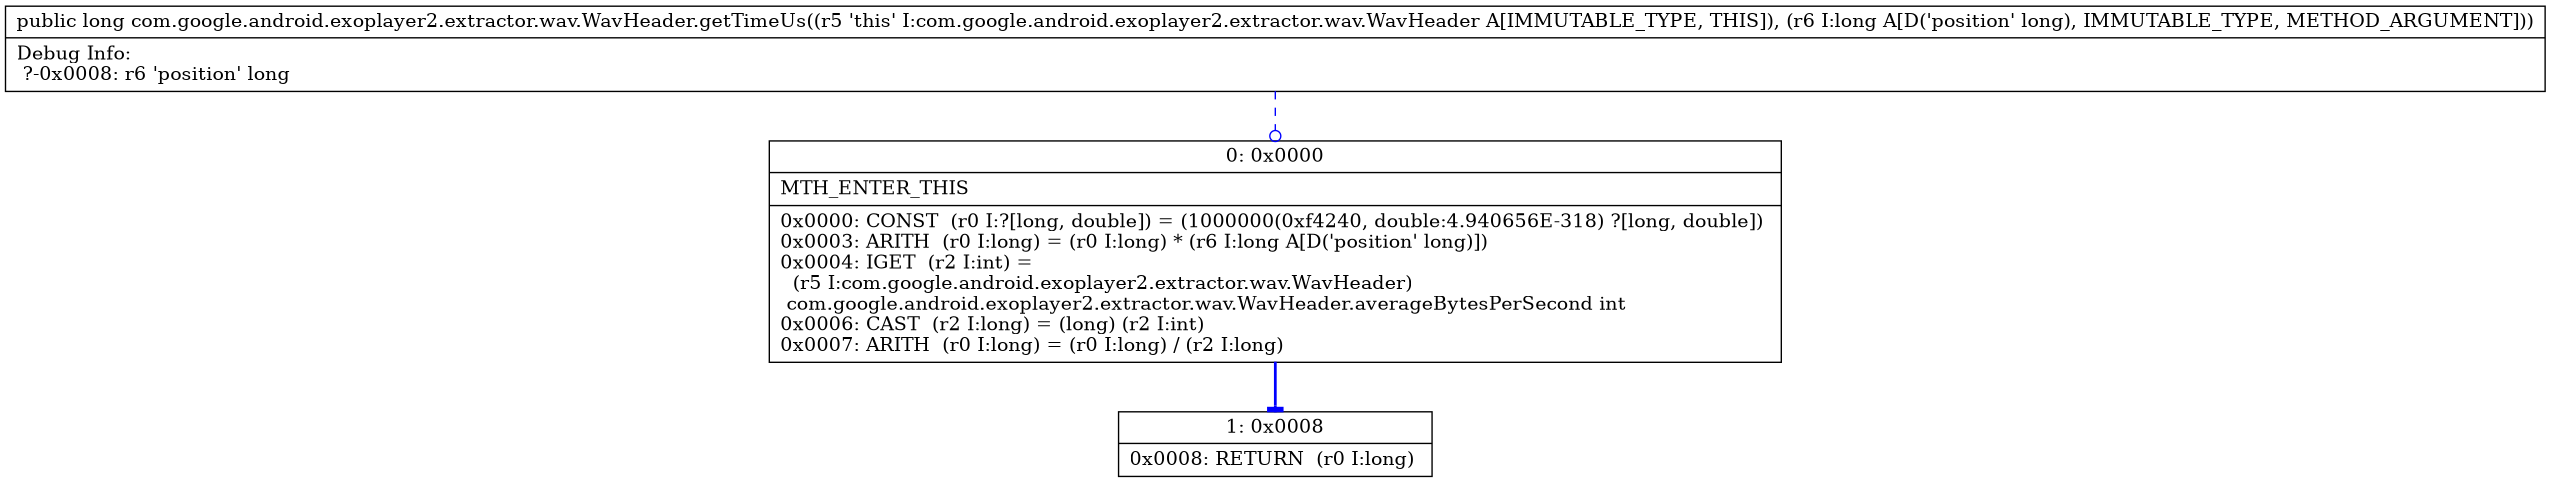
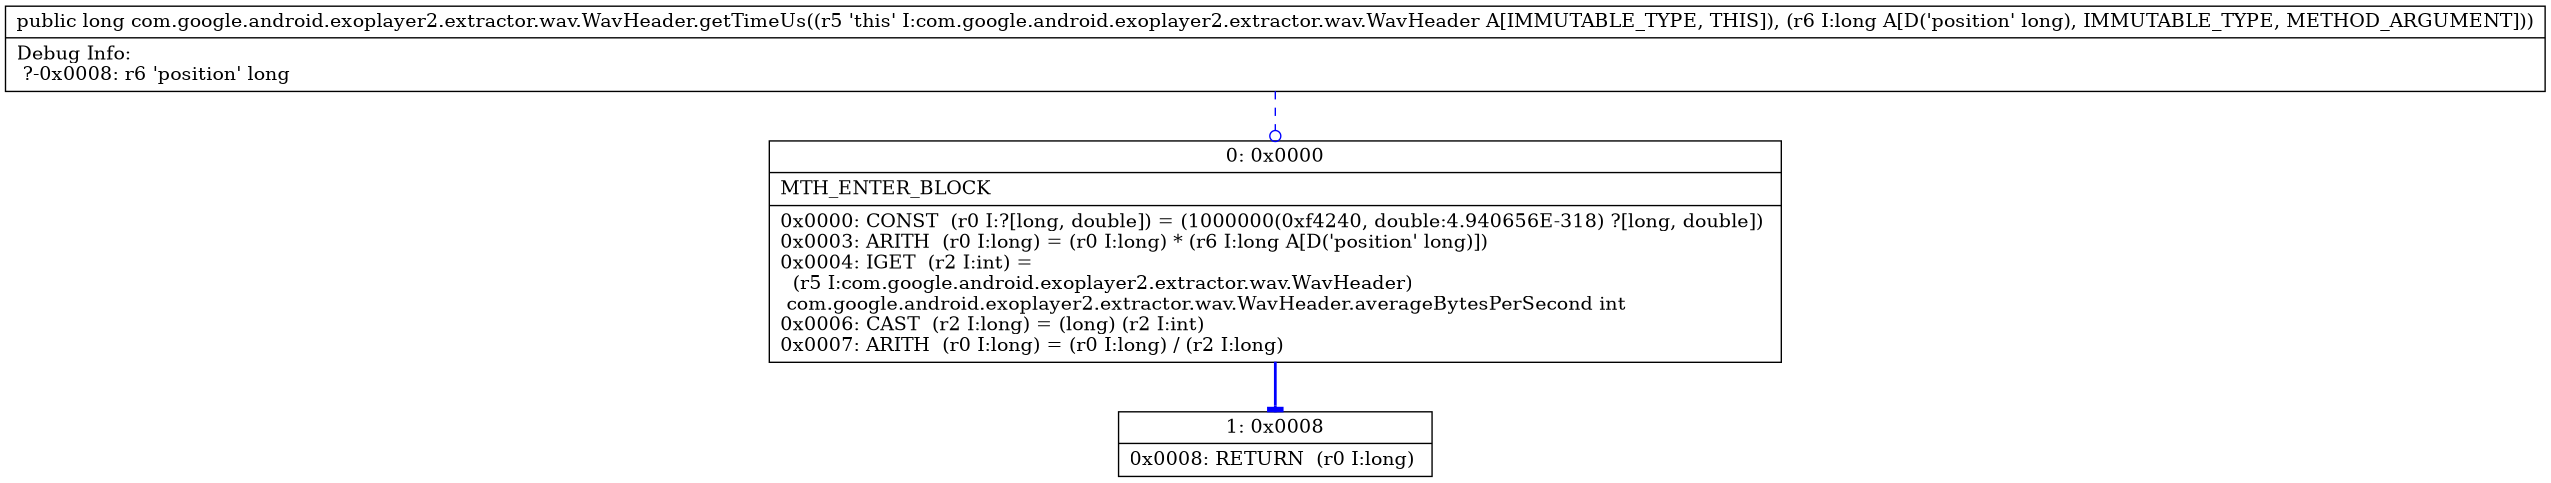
node "0: 0x0000": text "MTH_ENTER_THIS" -> "MTH_ENTER_BLOCK"
